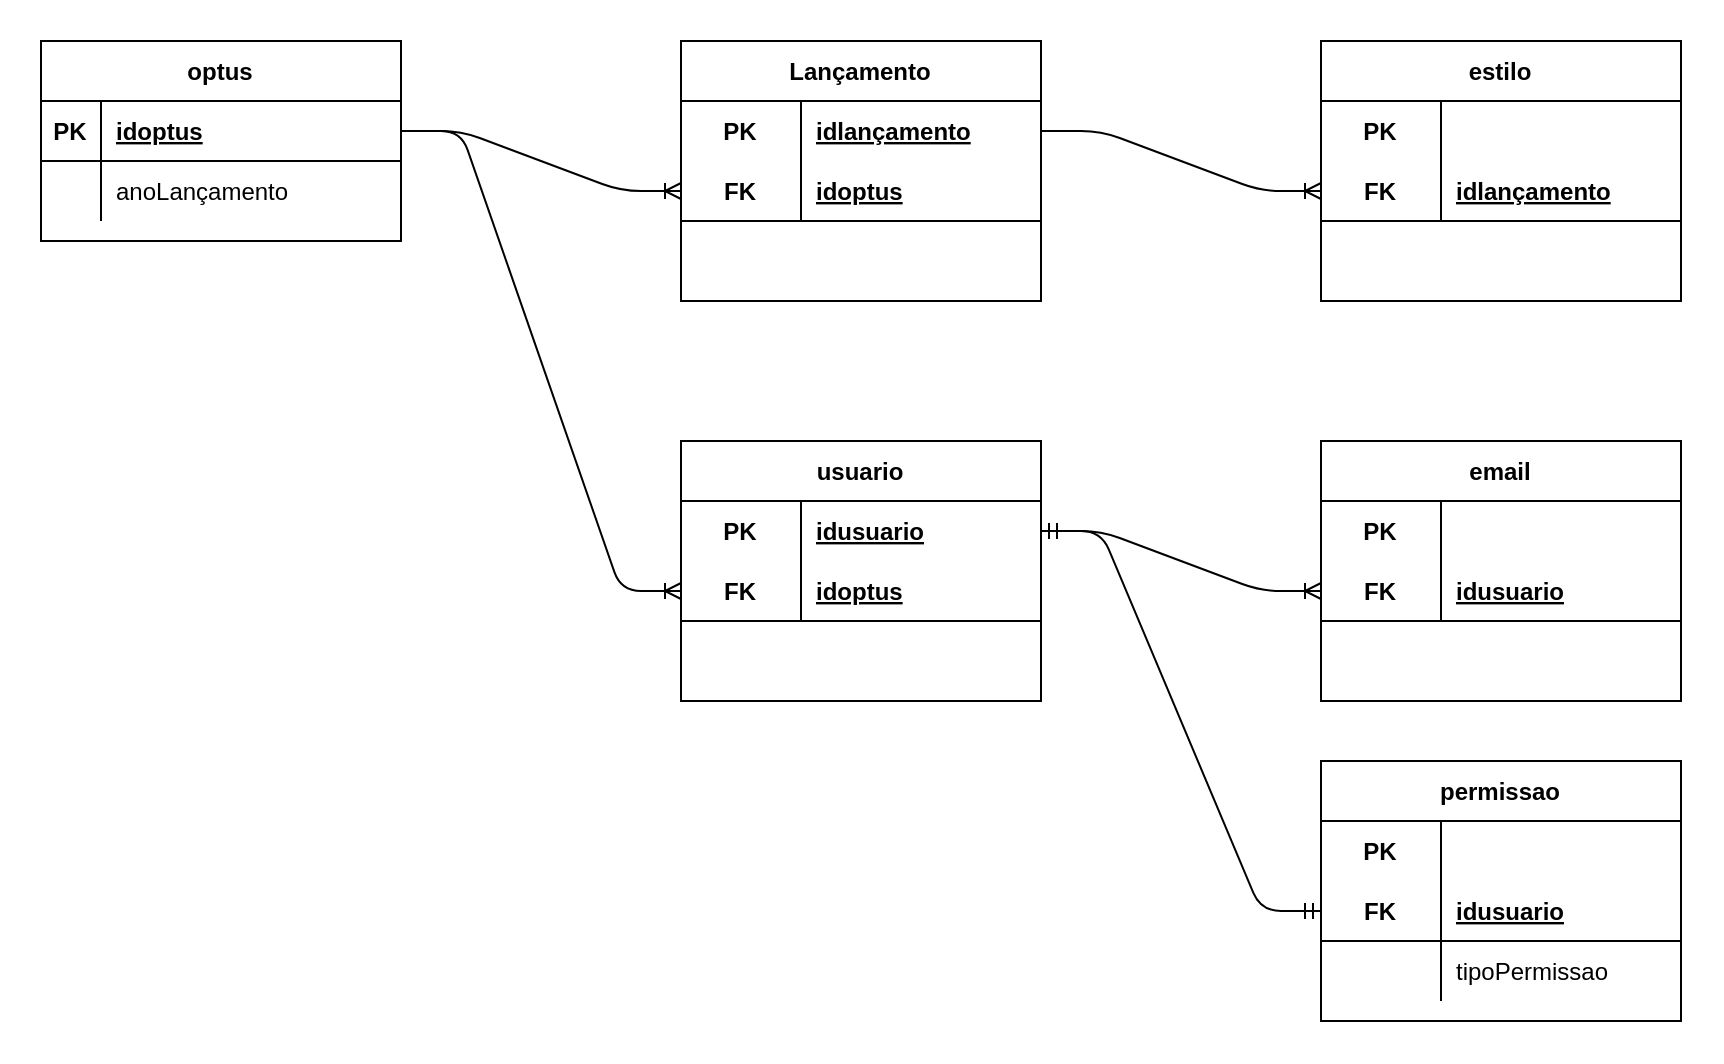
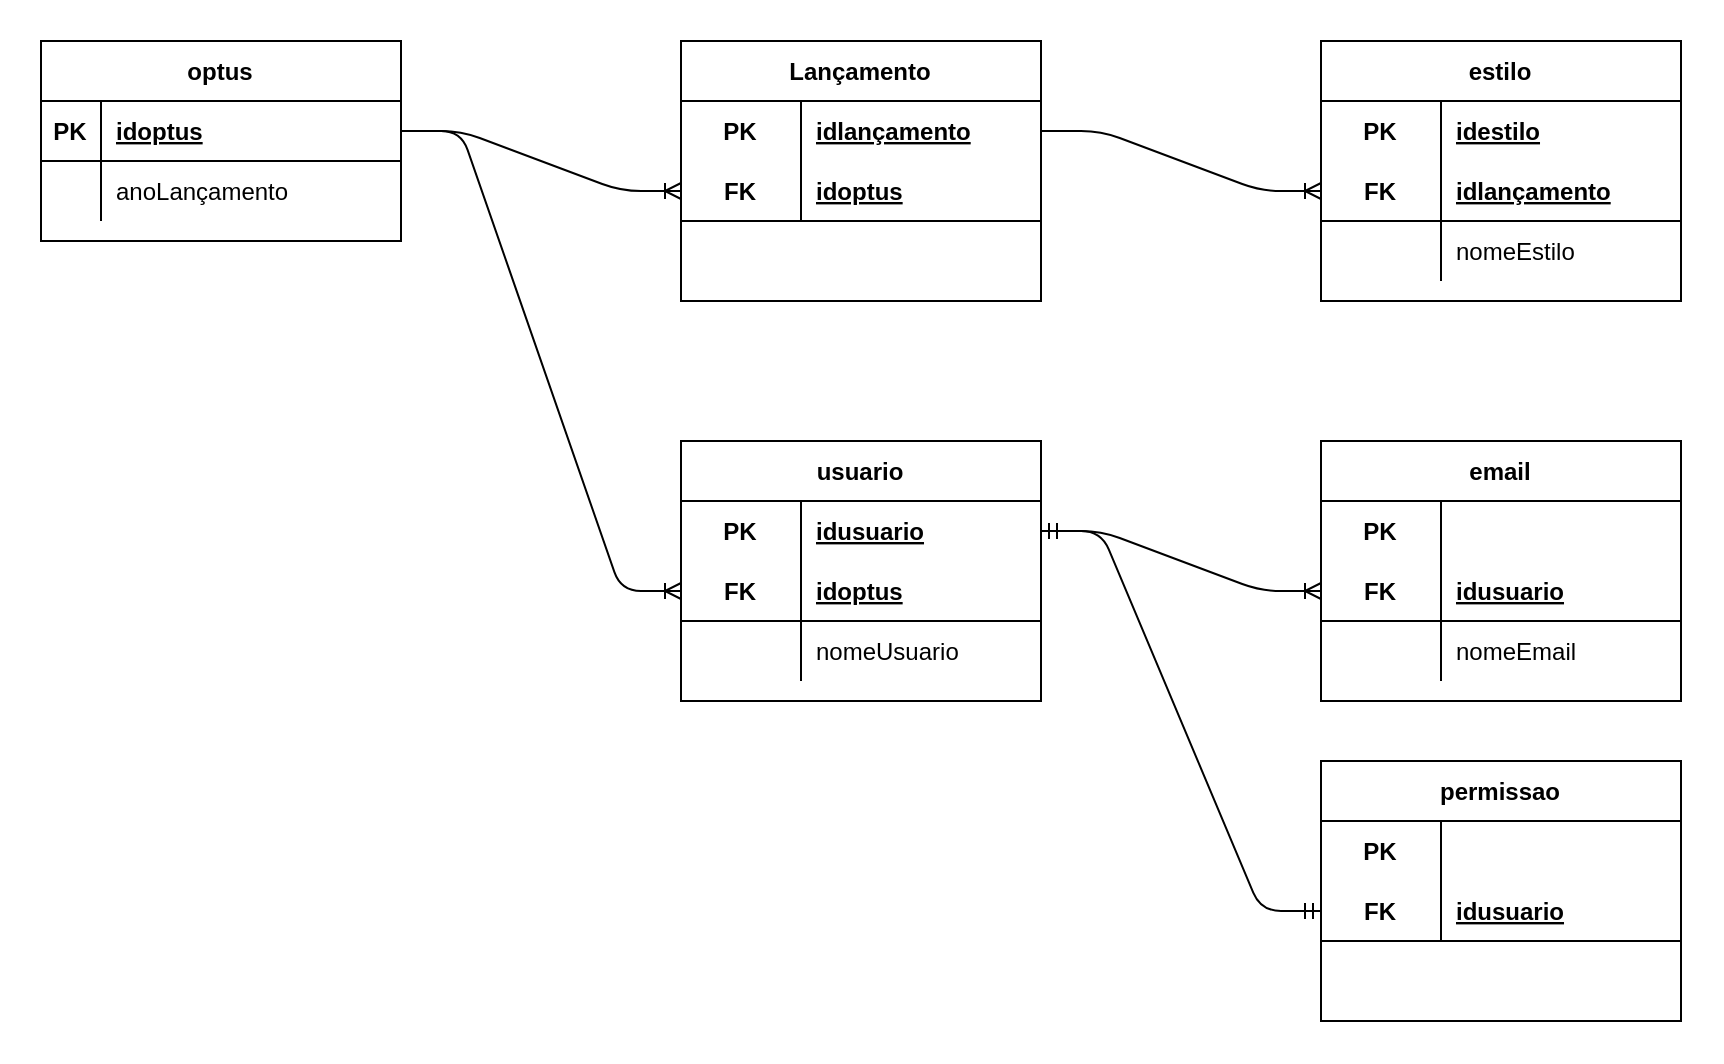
node "idestilo": added
node "nomeEstilo": added
node "nomeUsuario": added
node "nomeEmail": added
node "tipoPermissao": removed
